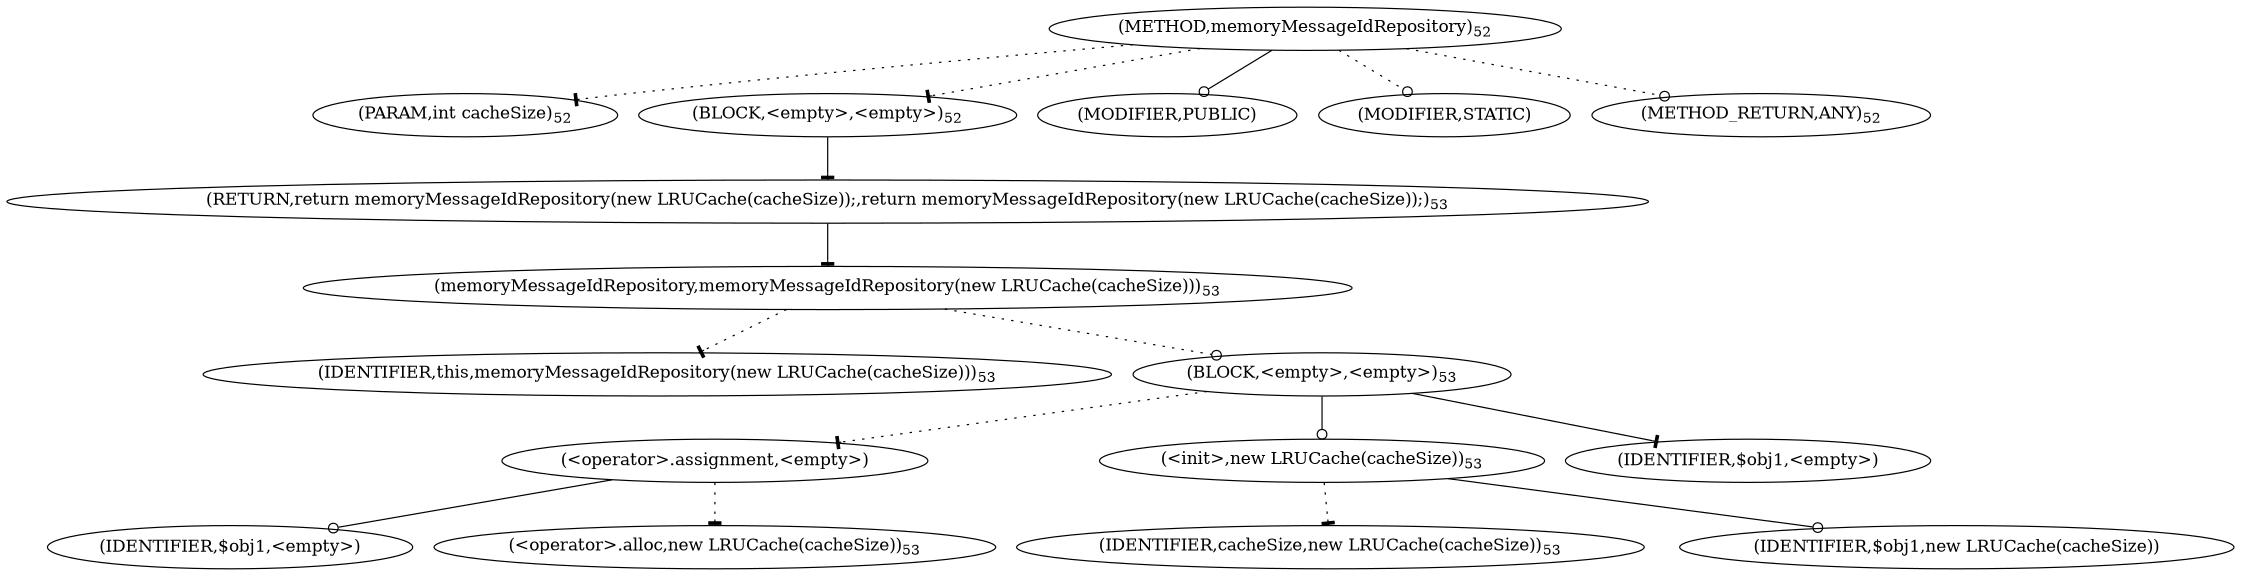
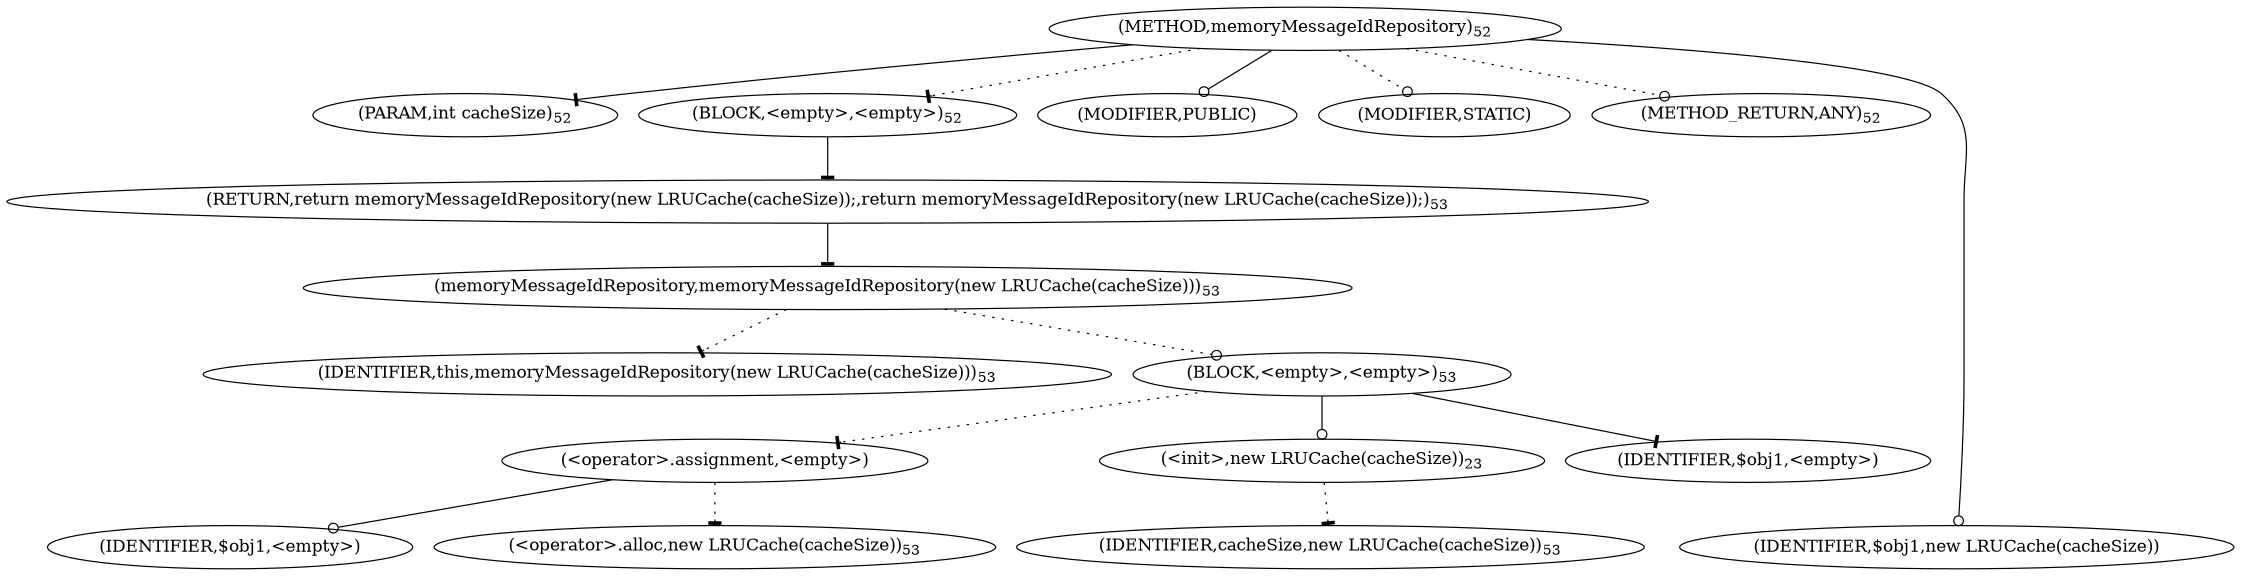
edge "(METHOD,memoryMessageIdRepository)" -> "(PARAM,int cacheSize)": style dotted -> solid
node "(<init>,new LRUCache(cacheSize))": text "53" -> "23"
edge "(<init>,new LRUCache(cacheSize))" -> "(IDENTIFIER,$obj1,new LRUCache(cacheSize))": now "(METHOD,memoryMessageIdRepository)" -> "(IDENTIFIER,$obj1,new LRUCache(cacheSize))"
